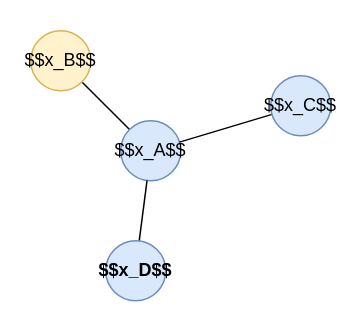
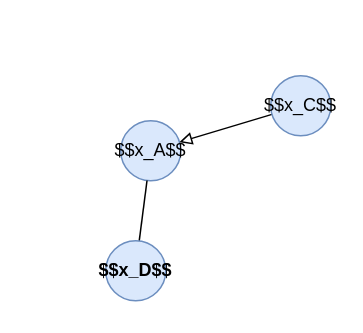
node "$$x_B$$": removed
edge "$$x_B$$" -- "$$x_A$$": removed
edge "$$x_C$$" -- "$$x_A$$": arrowhead none -> block
